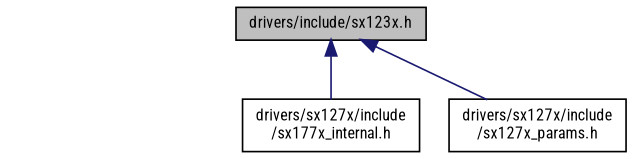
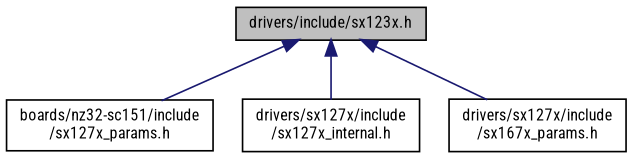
node "boards/nz32-sc151/include /sx127x_params.h": added
node "drivers/sx127x/include /sx177x_internal.h": label "drivers/sx127x/include /sx177x_internal.h" -> "drivers/sx127x/include /sx127x_internal.h"
node "drivers/sx127x/include /sx127x_params.h": label "drivers/sx127x/include /sx127x_params.h" -> "drivers/sx127x/include /sx167x_params.h"
